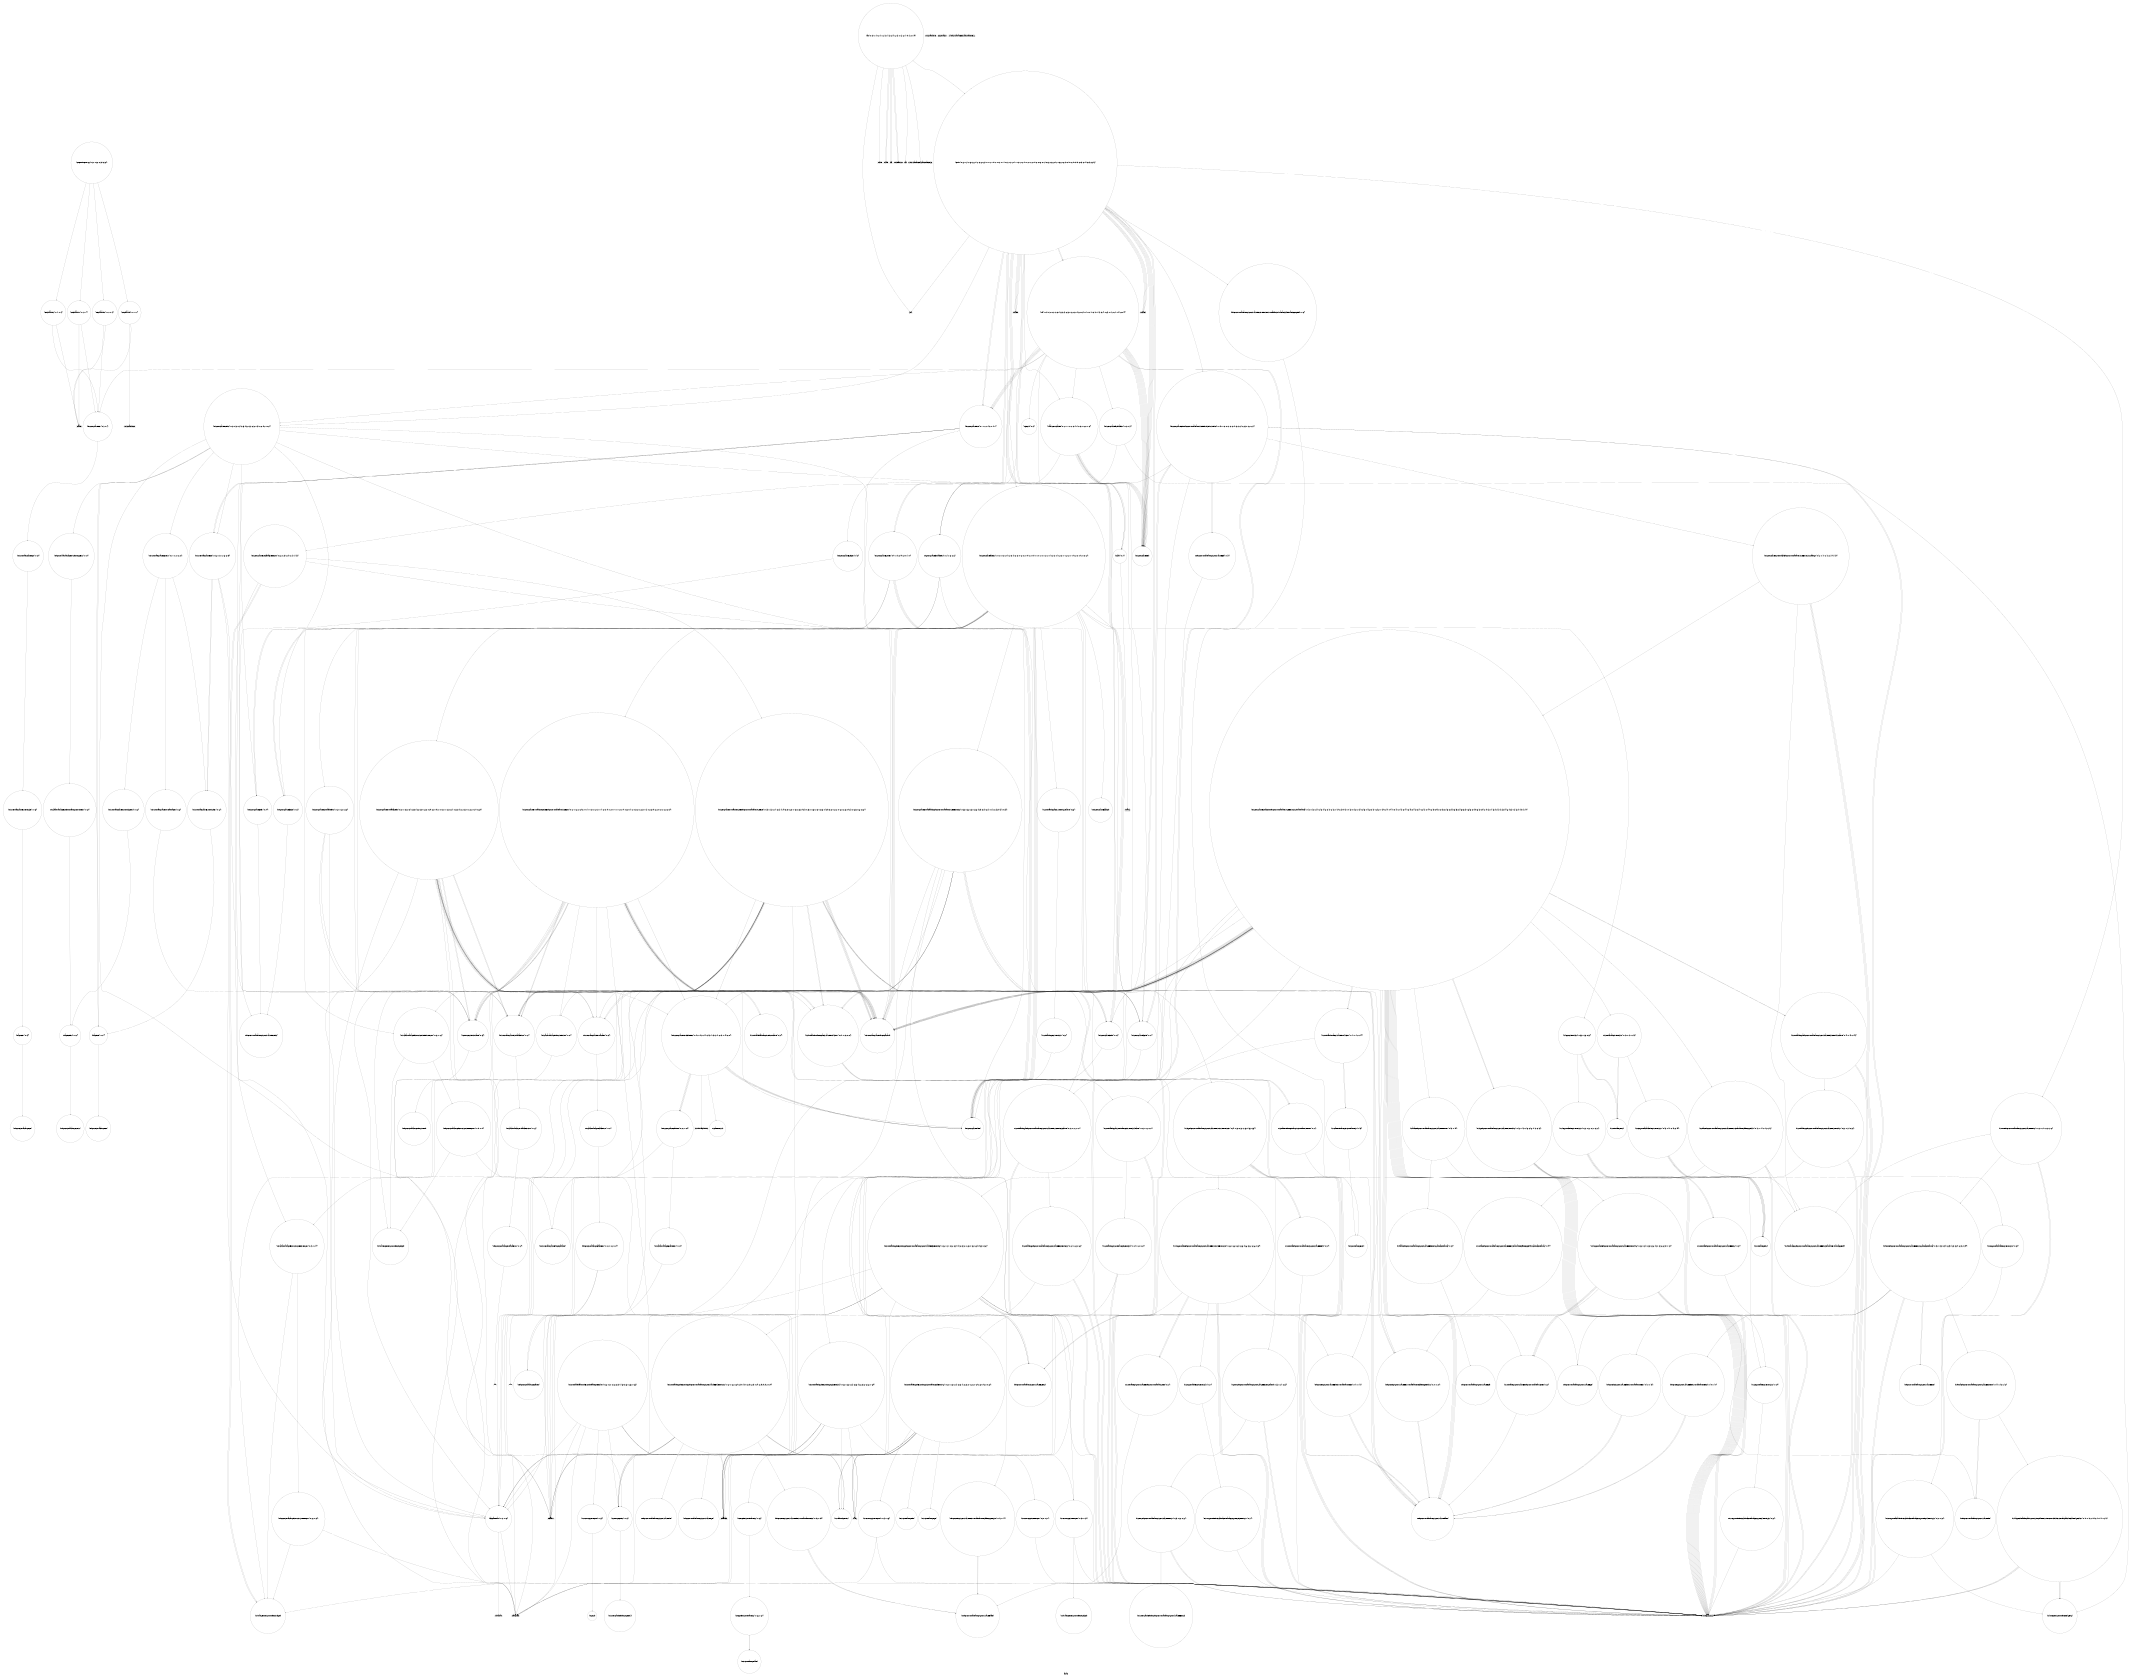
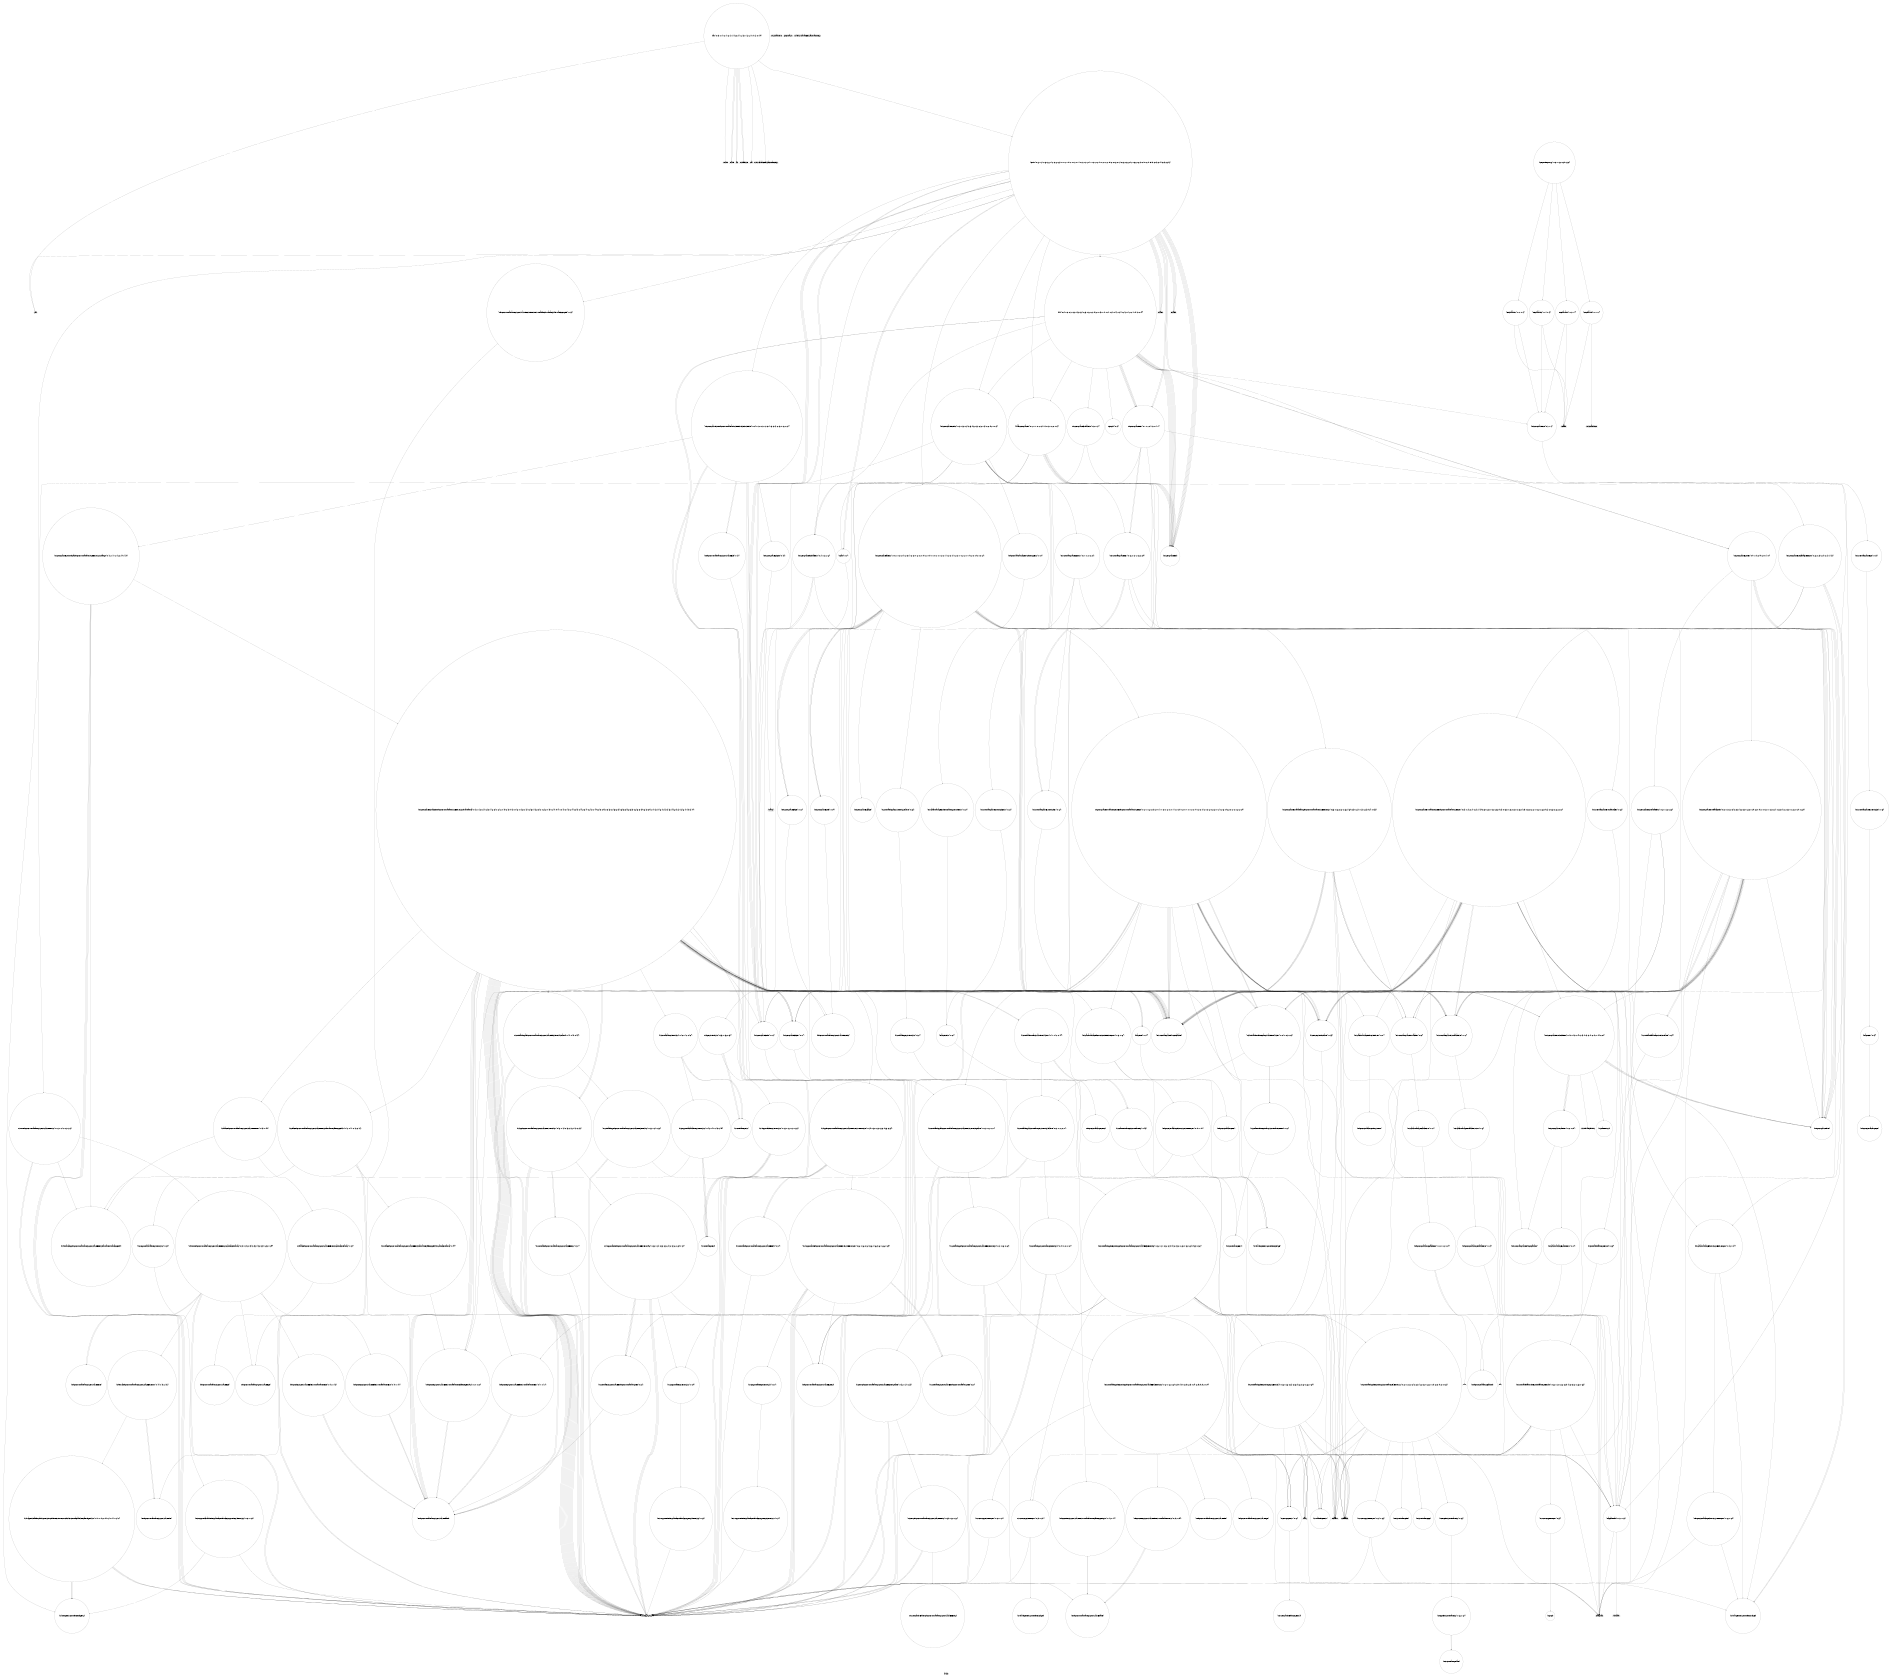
node "{_ZSt25__uninitialized_default_nIP2ptmET_S2_T0_|{<s0>325}}": added
